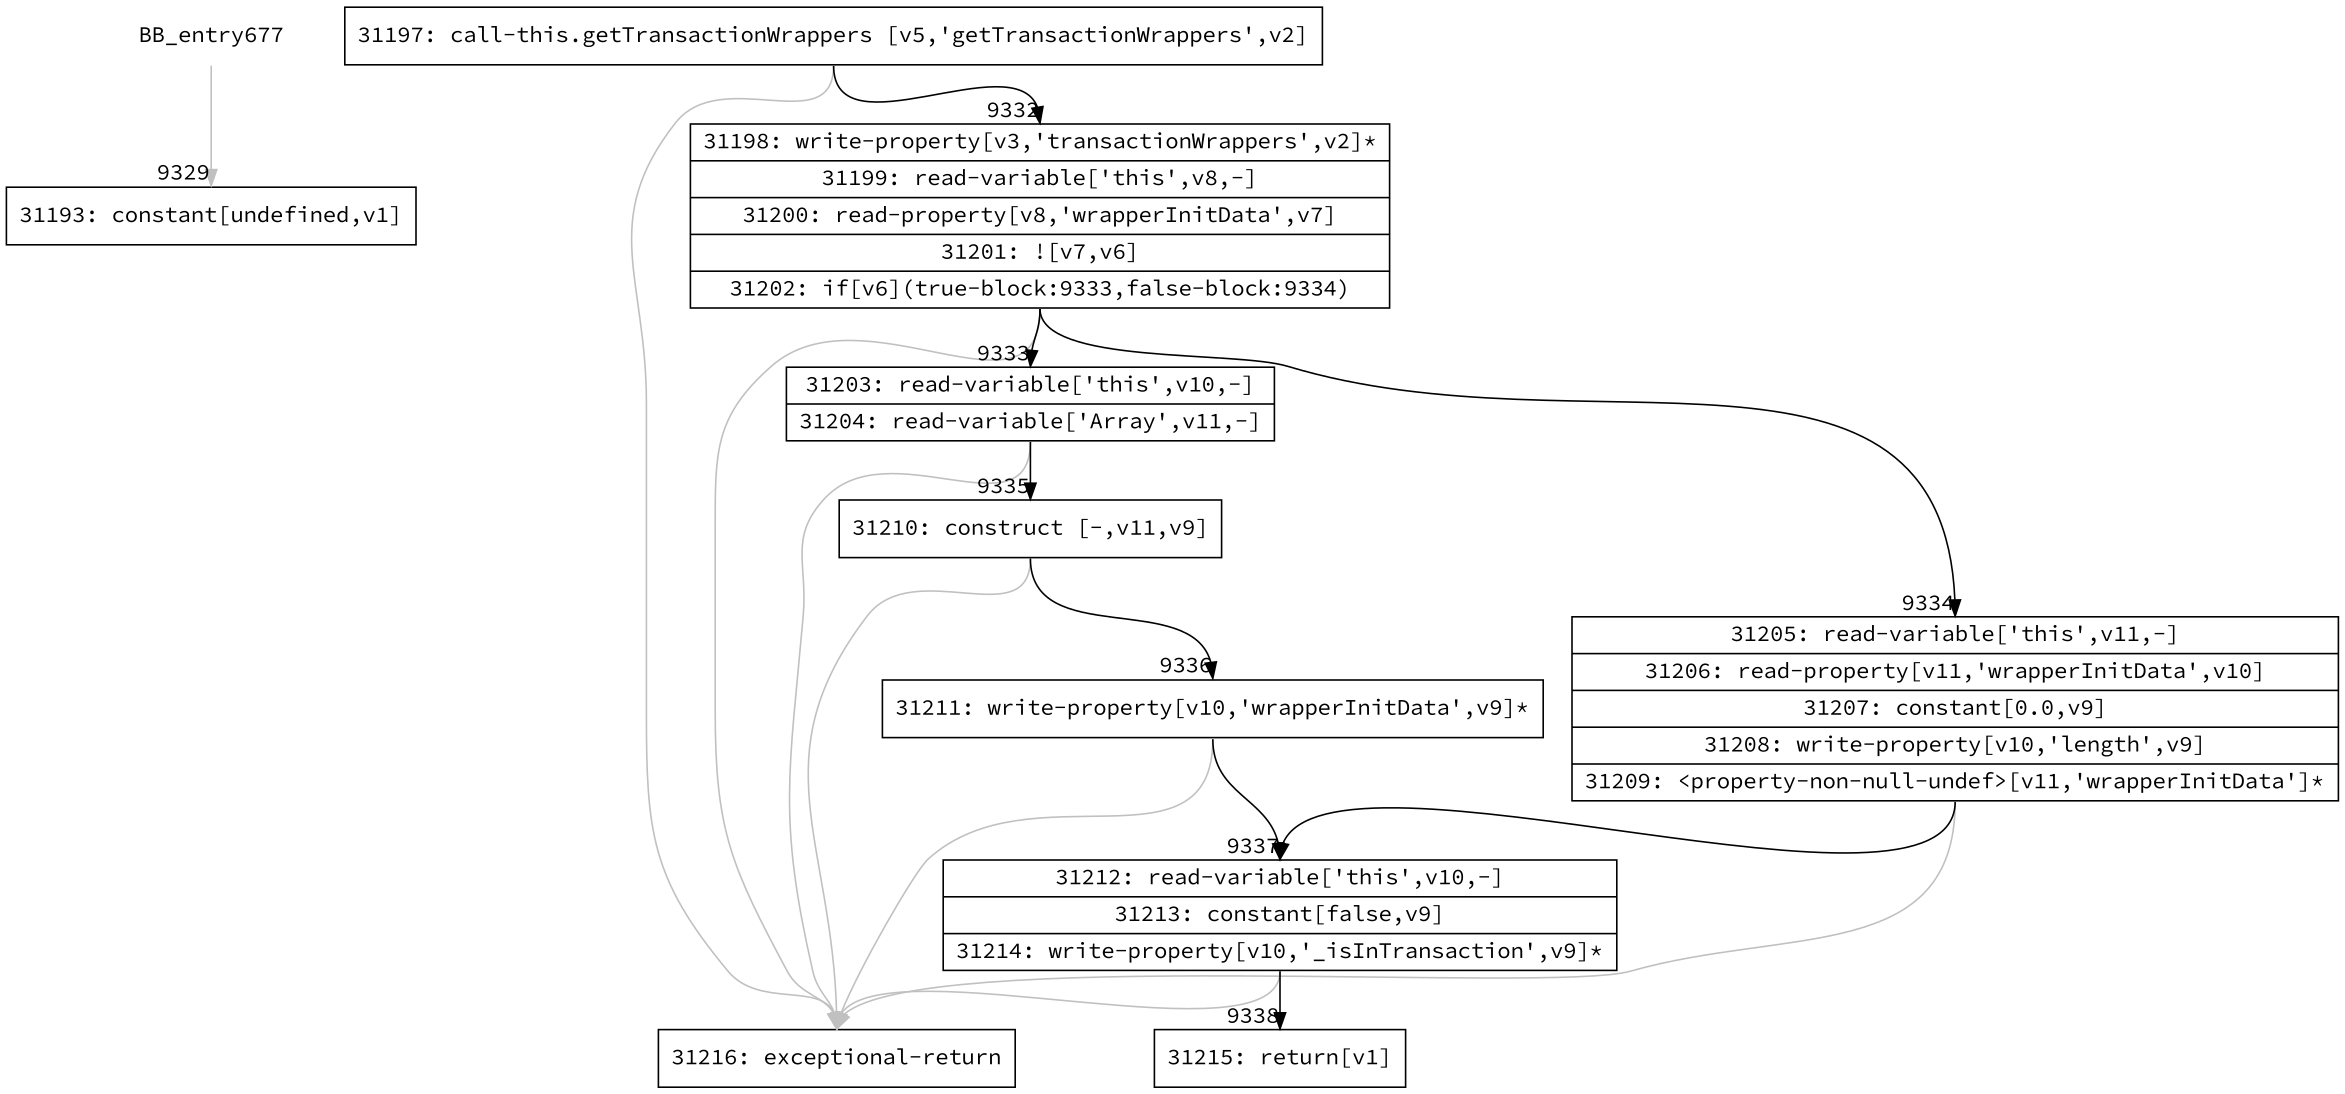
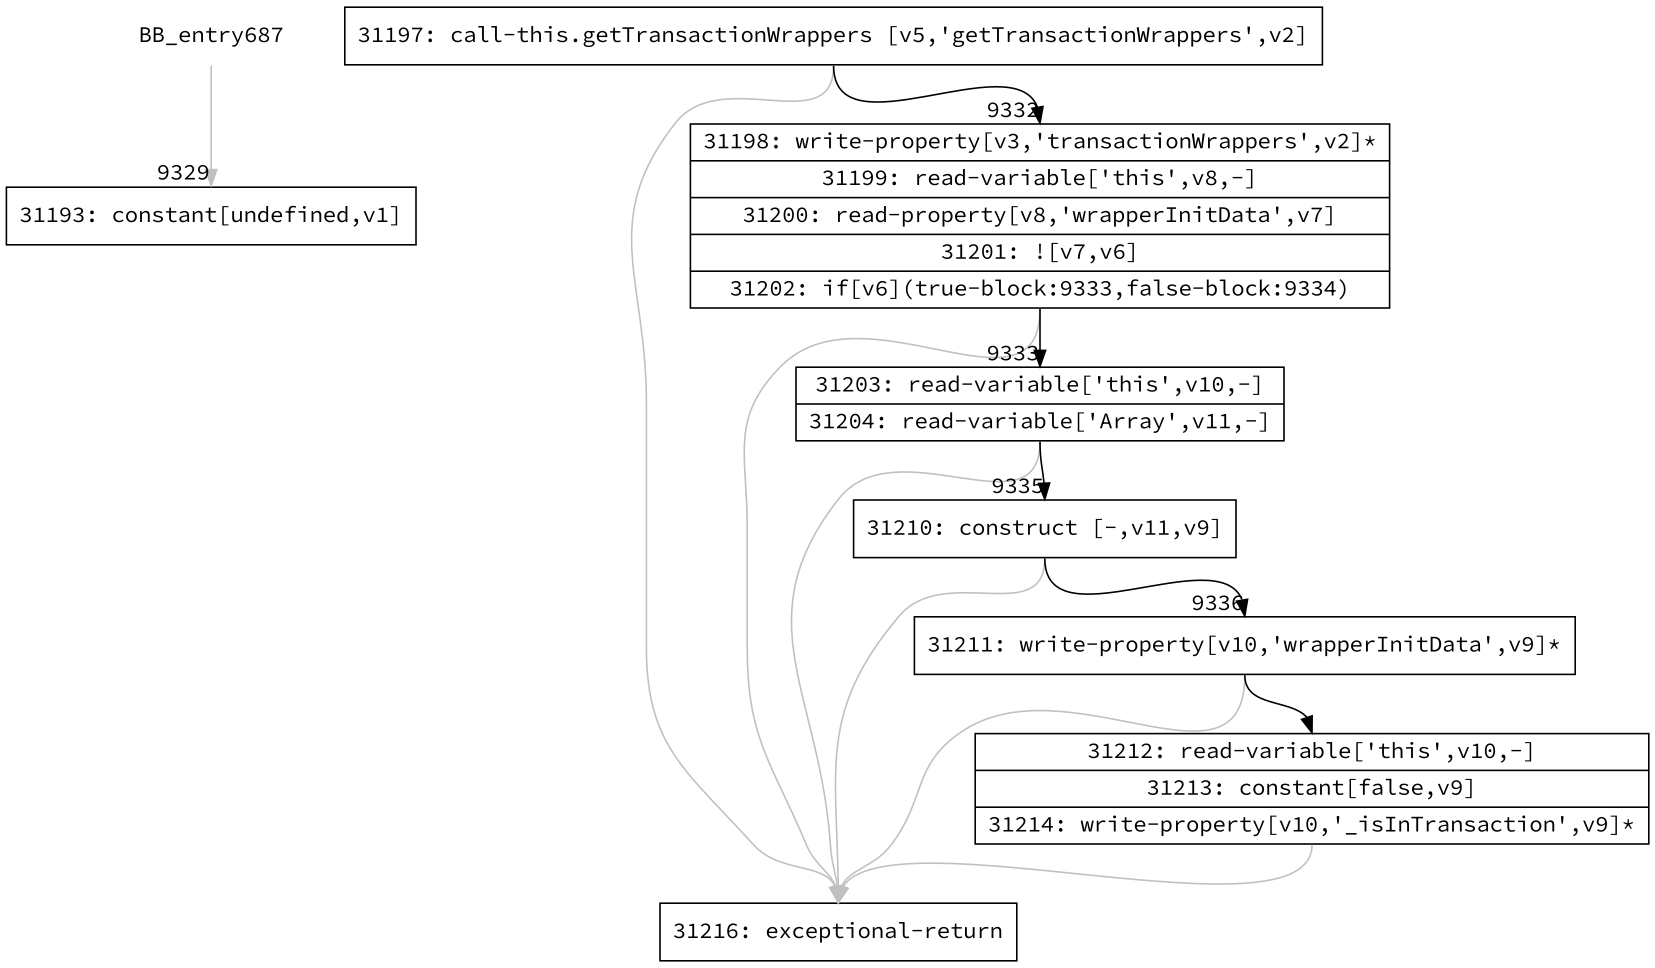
node "BB_entry677": label "BB_entry677" -> "BB_entry687"
node "31205: read-variable['this',v11,-]": removed
node "31215: return[v1]": removed
